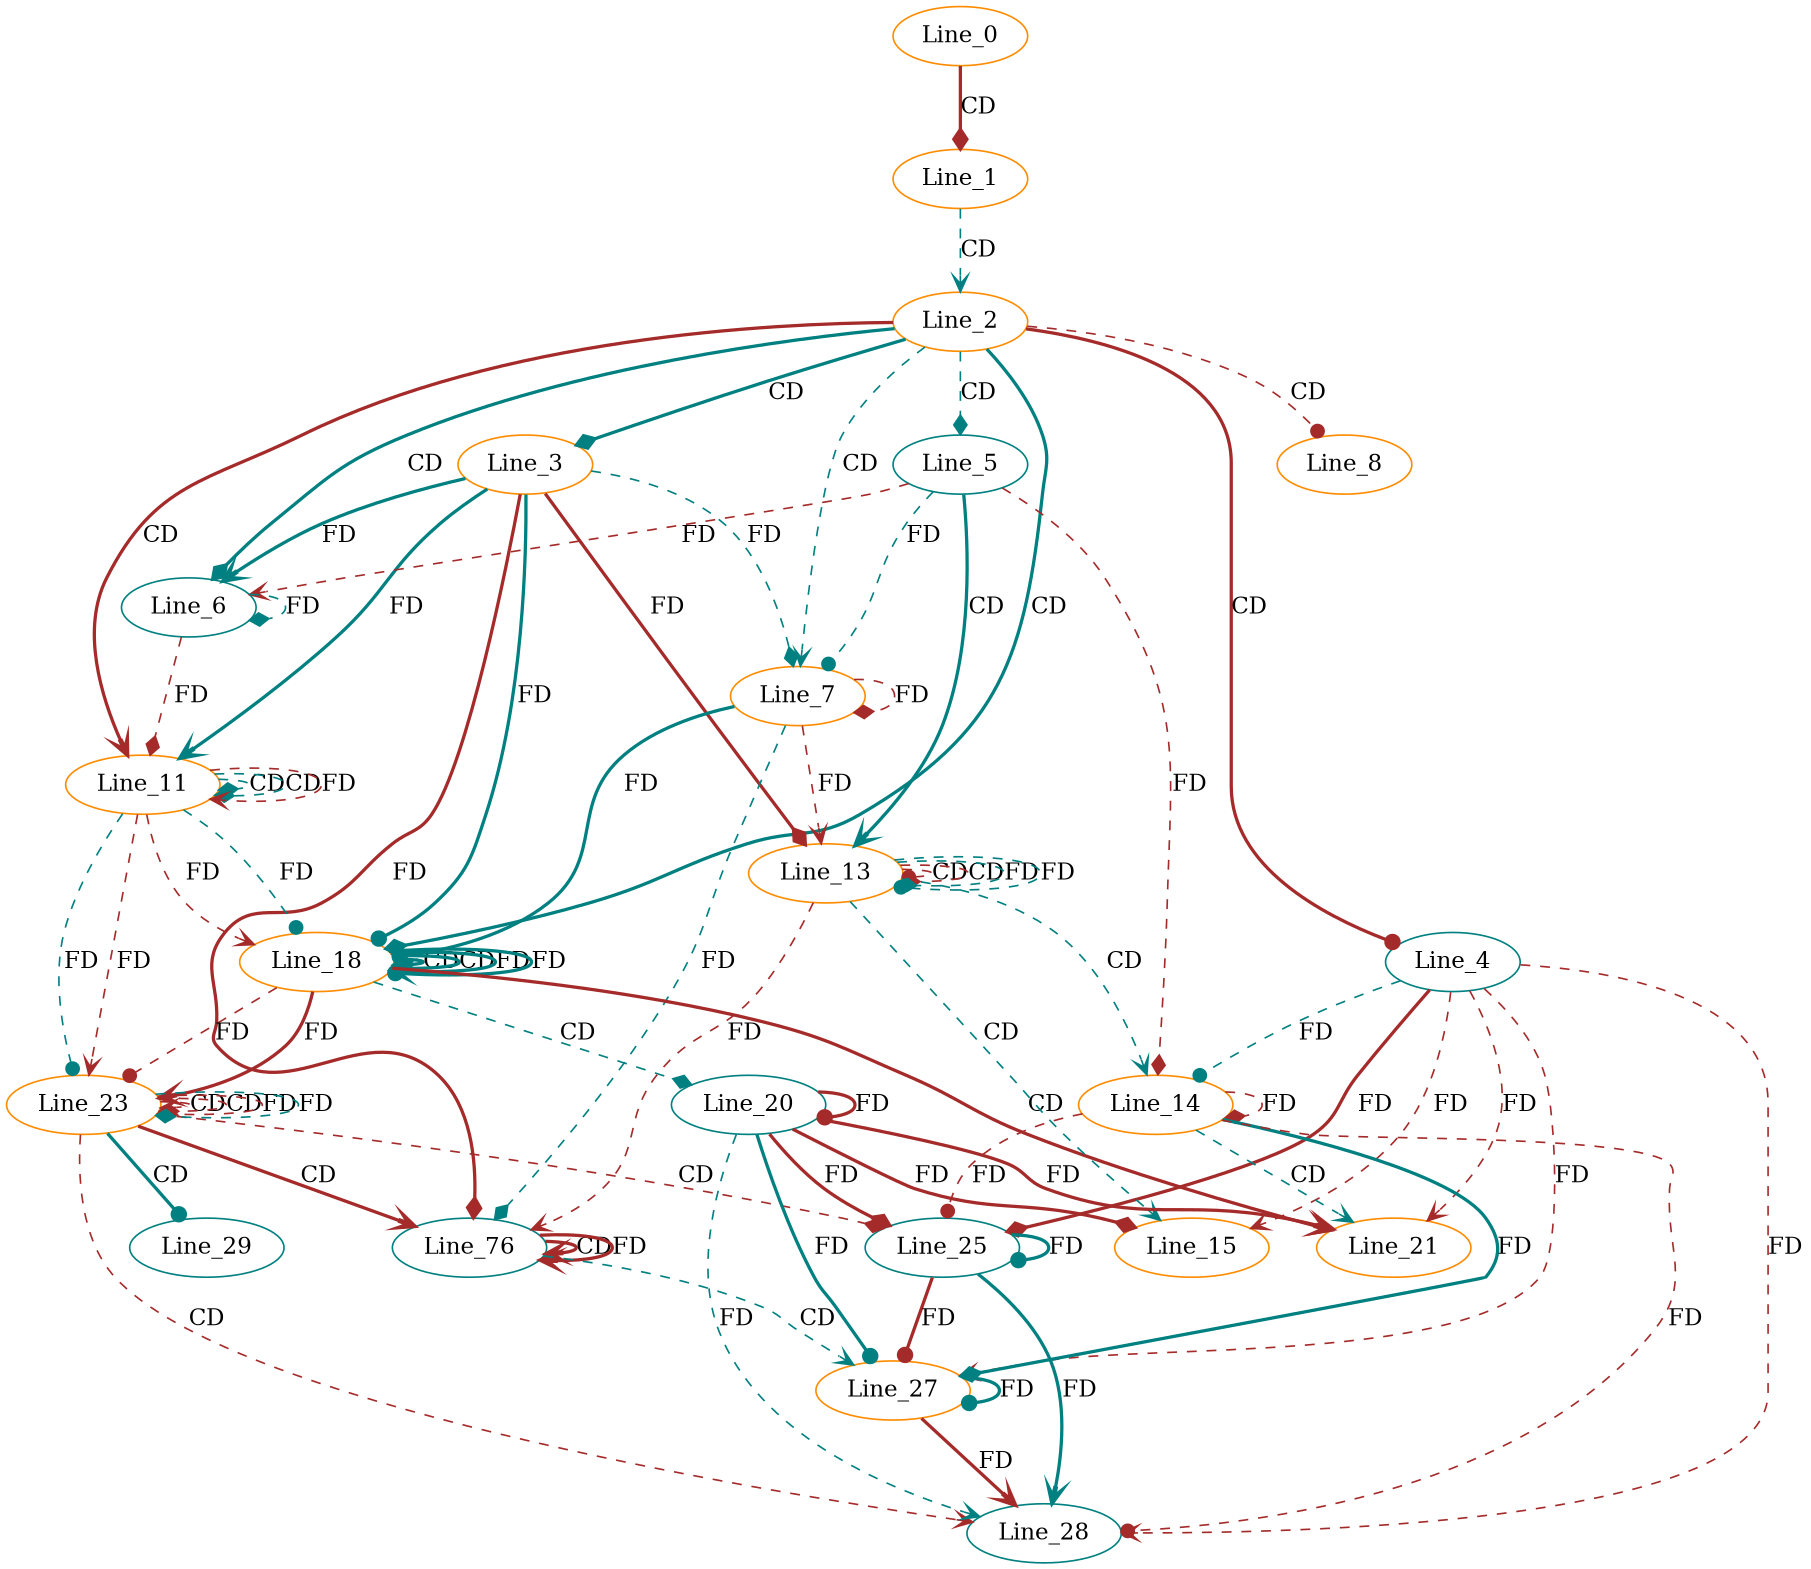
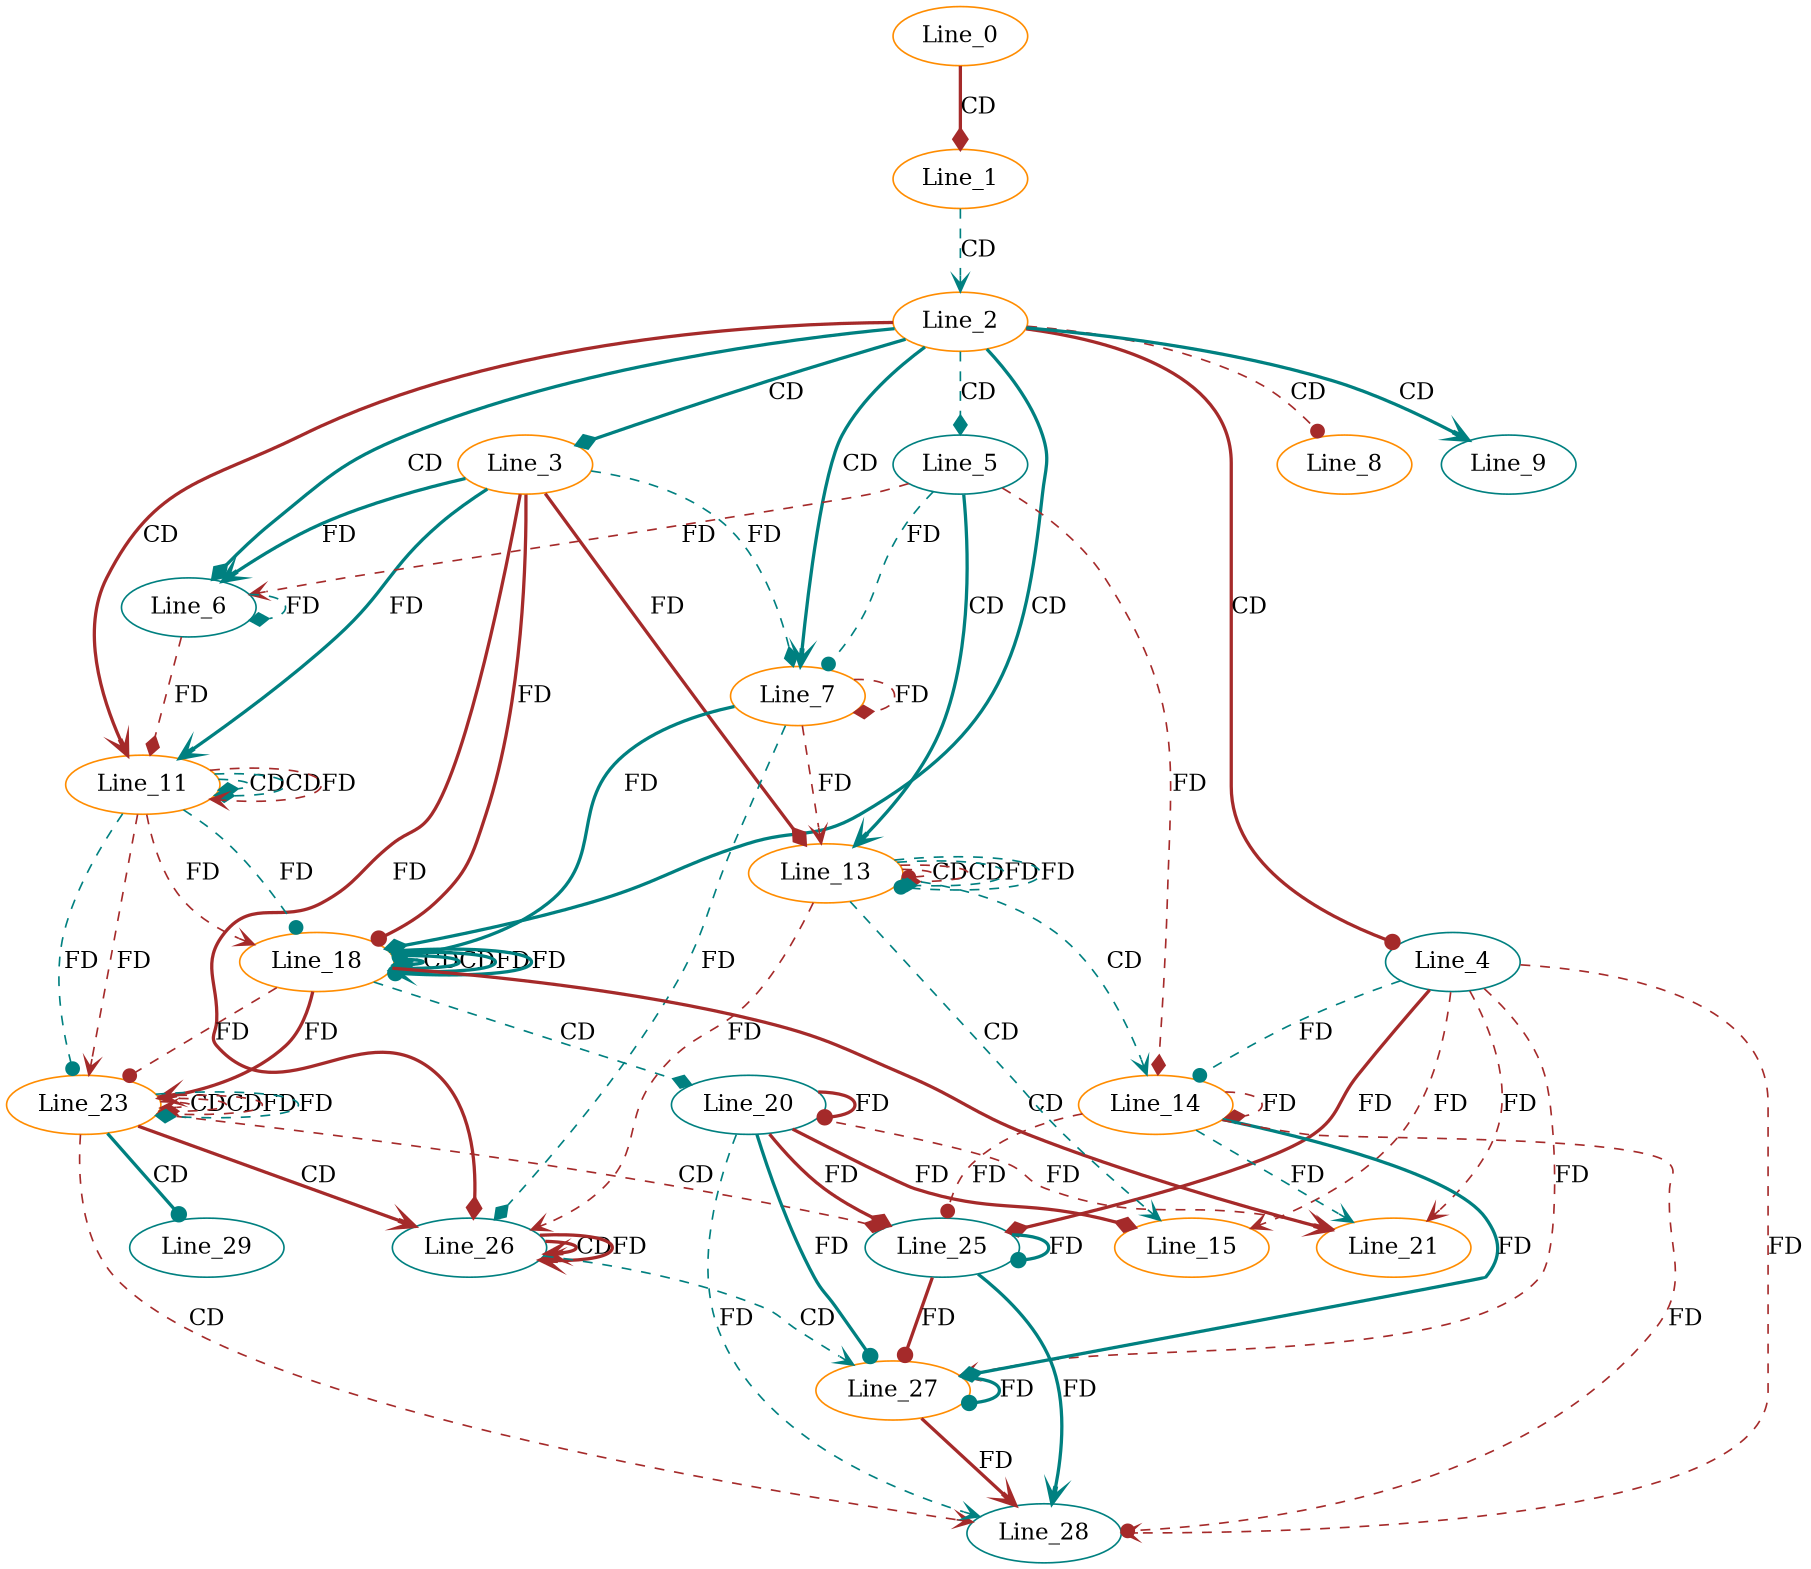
node "Line_9": added
edge "Line_2" -> "Line_7": style dashed -> bold
edge "Line_3" -> "Line_18": color teal -> brown
edge "Line_14" -> "Line_21": label "CD" -> "FD"
edge "Line_20" -> "Line_21": style bold -> dashed
node "Line_76": label "Line_76" -> "Line_26"
